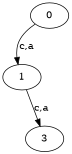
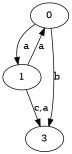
edge "0" -> "1": label "c,a" -> "a"
edge "1" -> "0": added, label "a"
edge "0" -> "3": added, label "b"
